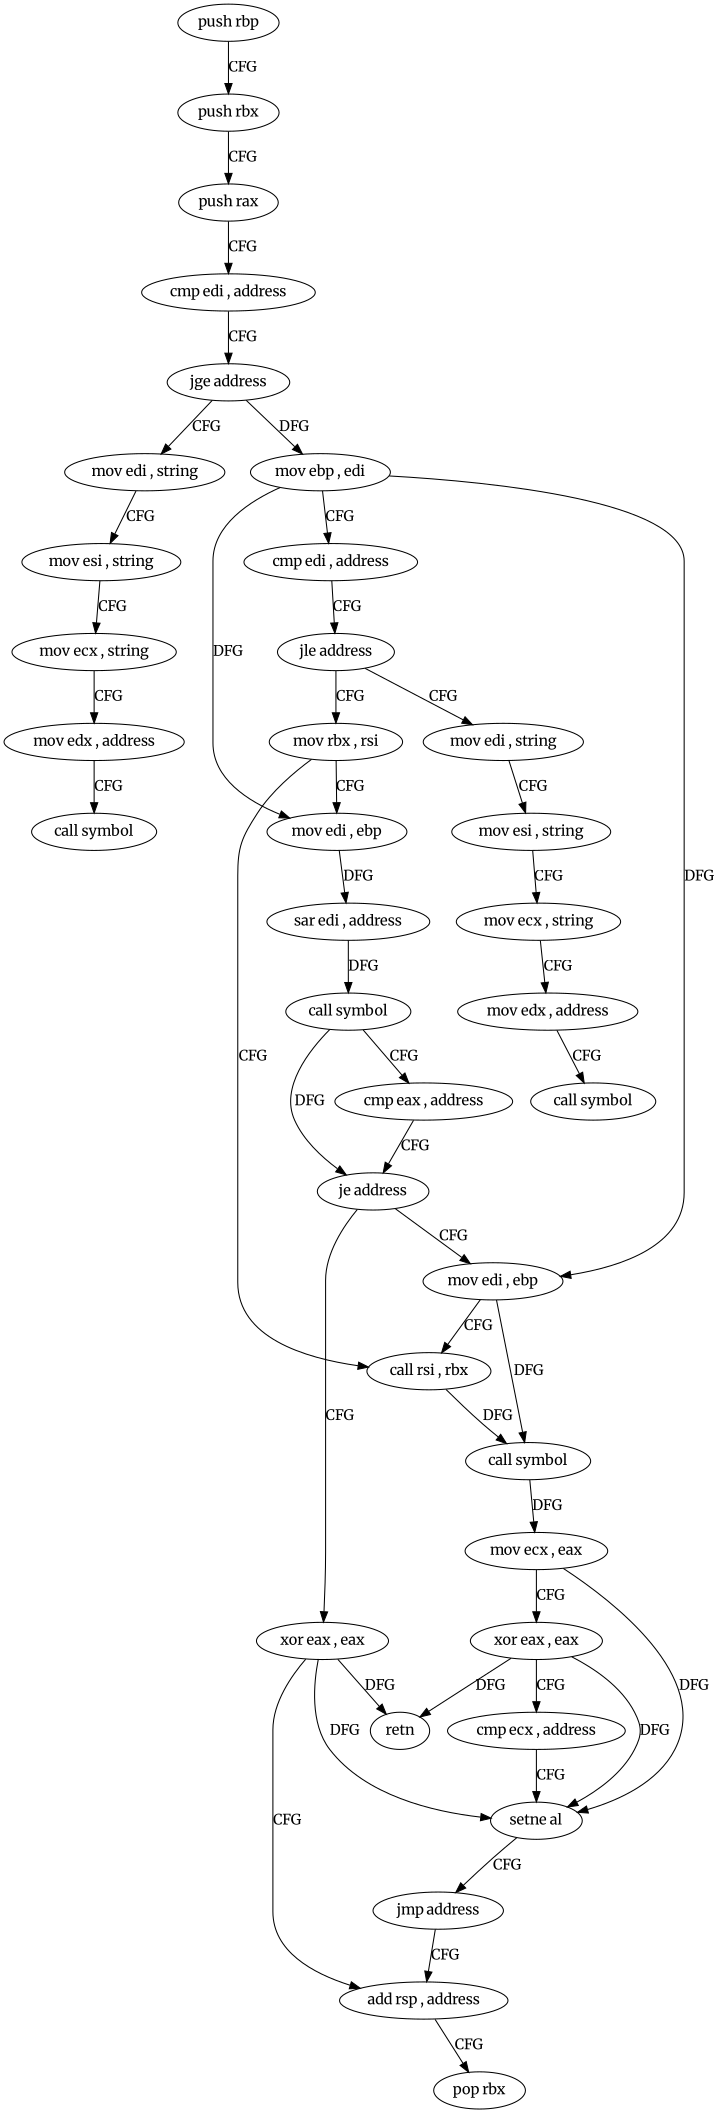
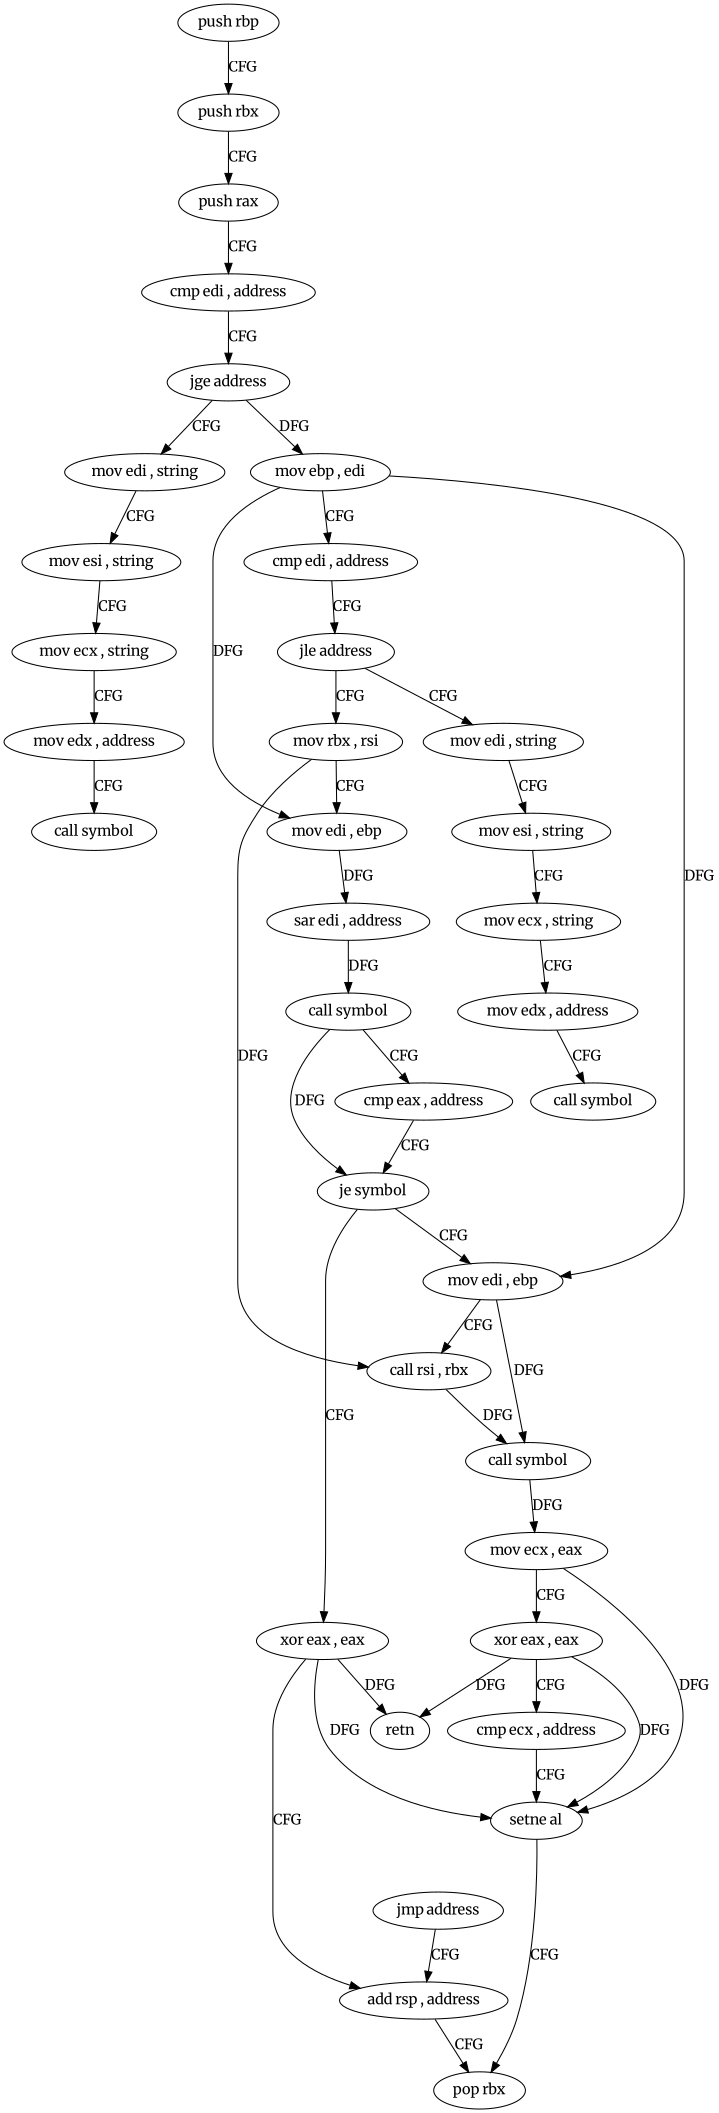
edge "mov rbx , rsi" -> "call rsi , rbx": label "CFG" -> "DFG"
node "je address": label "je address" -> "je symbol"
edge "setne al" -> "jmp address": now "setne al" -> "pop rbx"
